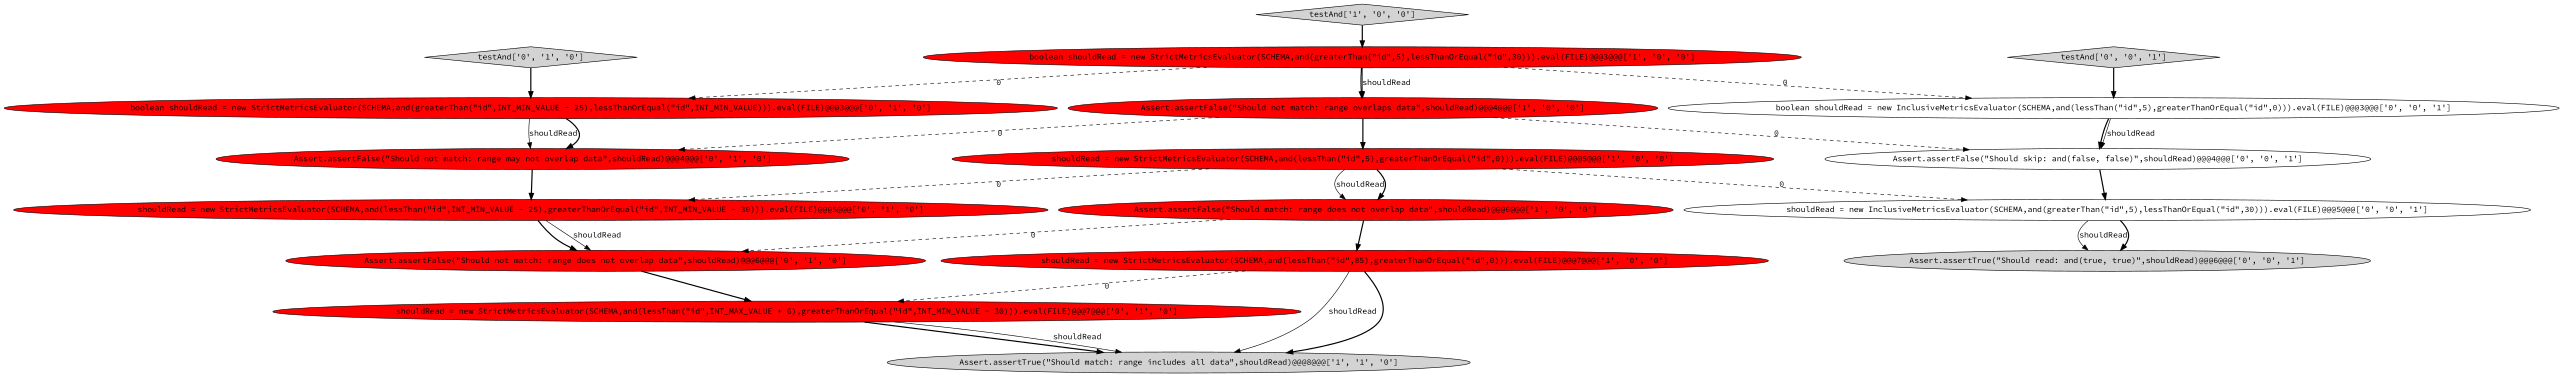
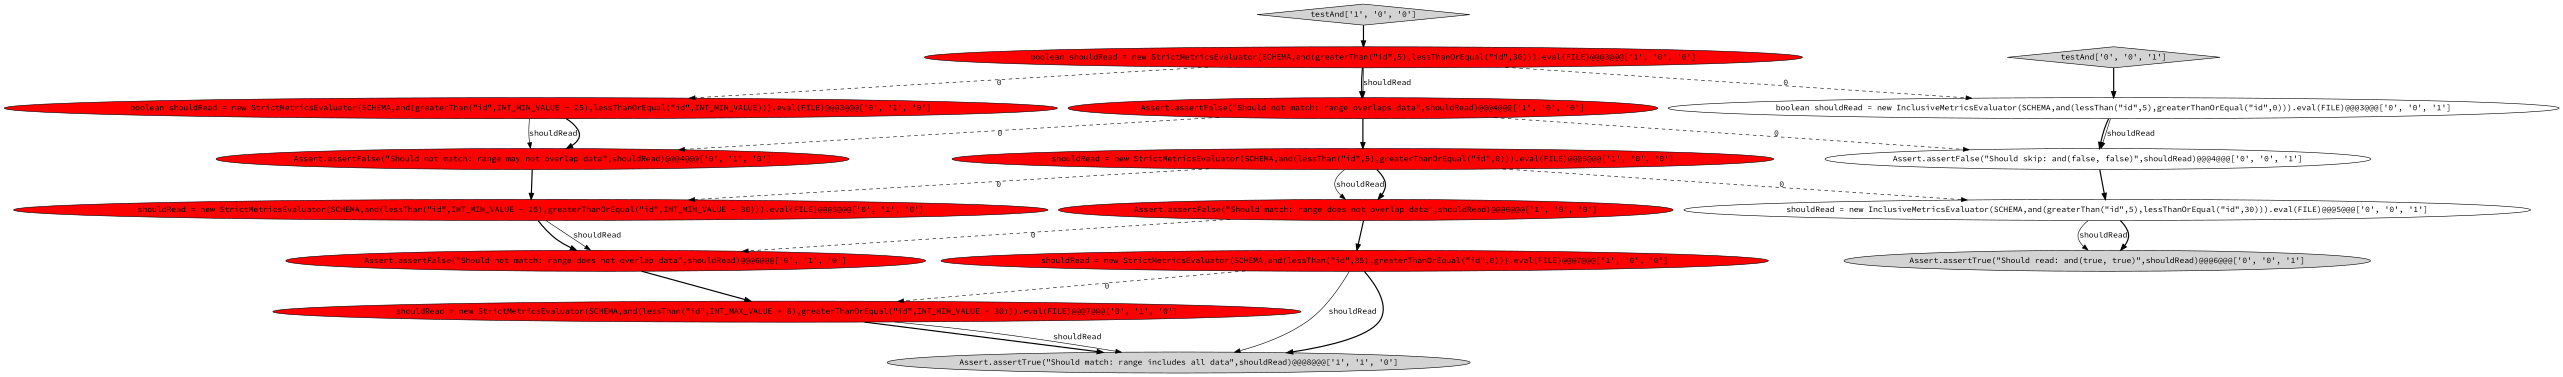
node "testAnd['0', '1', '0']": removed
